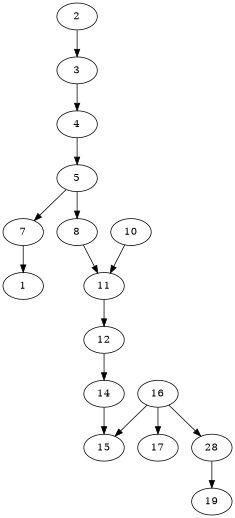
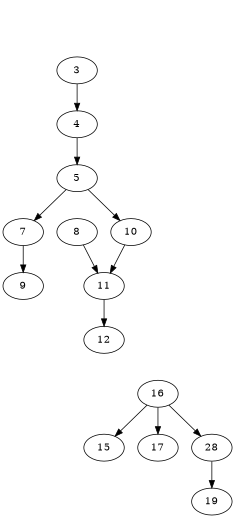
node "2": removed
edge "5" -> "8": now "5" -> "10"
node "1": label "1" -> "9"
node "14": removed
